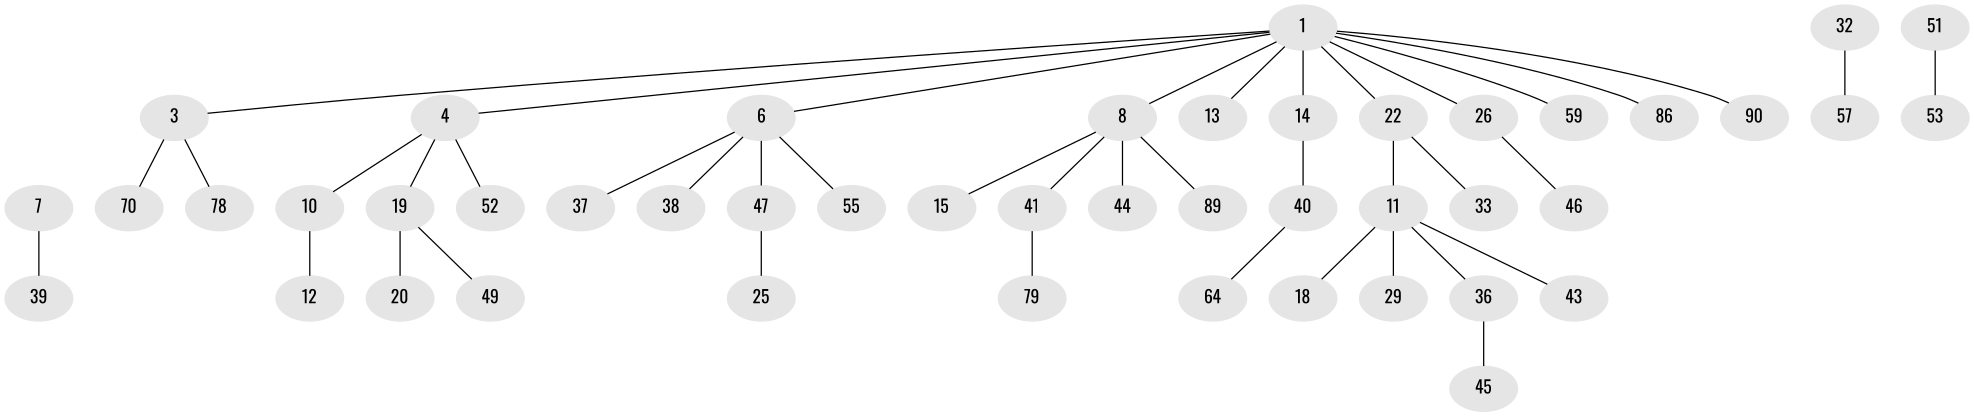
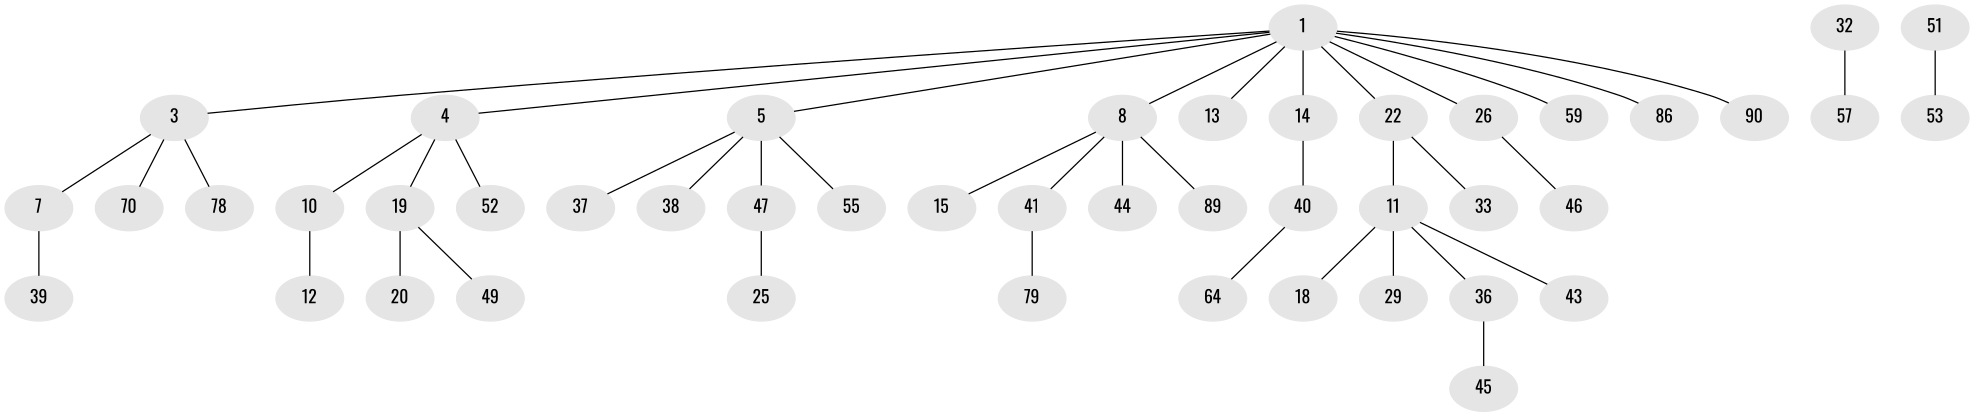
node "6": label "6" -> "5"
edge "3" -- "7": added
